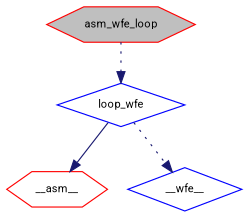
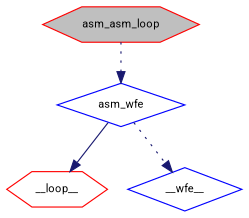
node "asm_wfe_loop": label "asm_wfe_loop" -> "asm_asm_loop"
node "loop_wfe": label "loop_wfe" -> "asm_wfe"
node "__asm__": label "__asm__" -> "__loop__"
